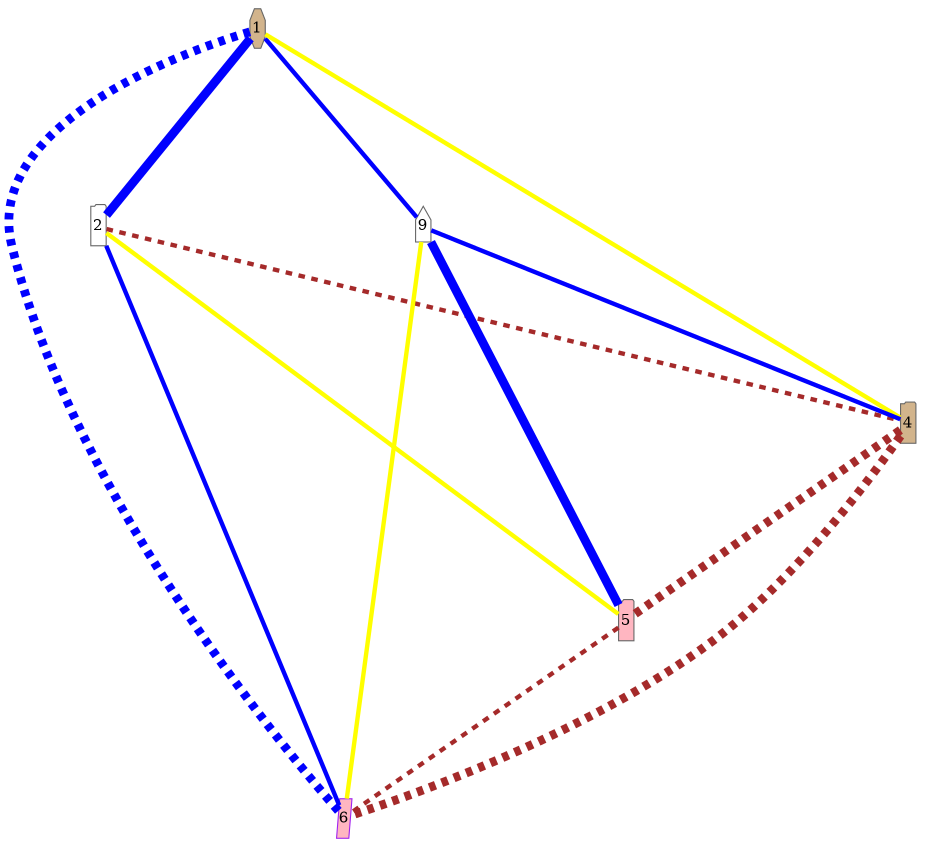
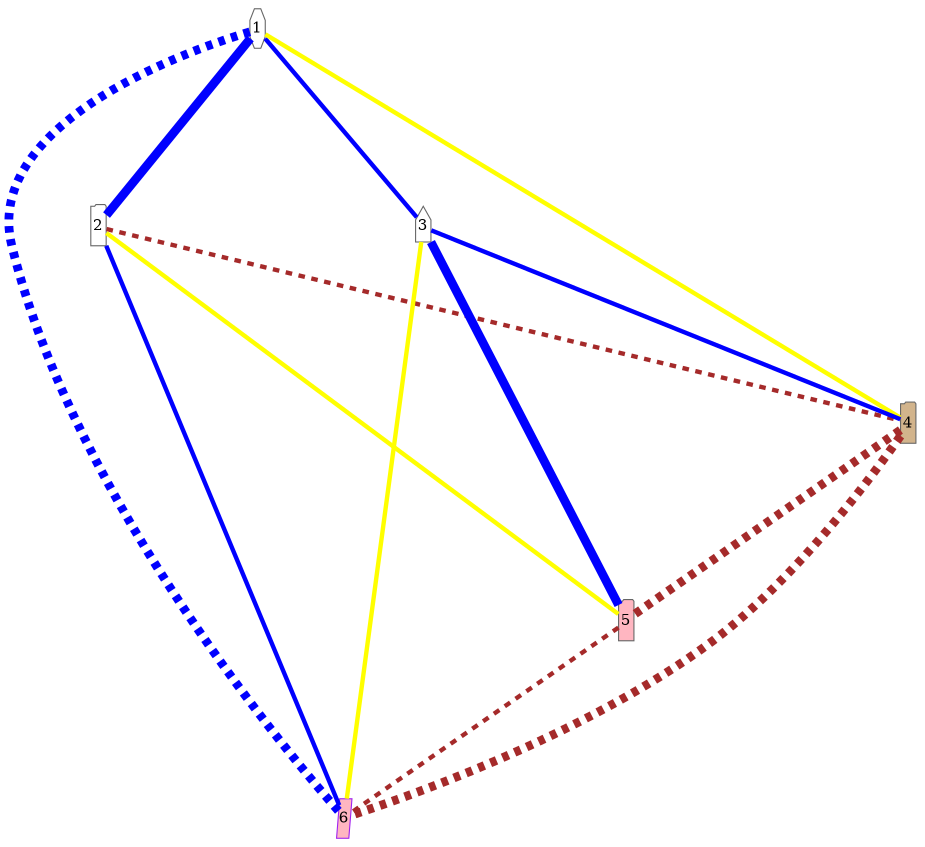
node "1": fillcolor tan -> white
node "9": label "9" -> "3"
